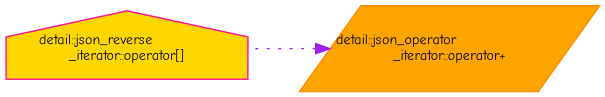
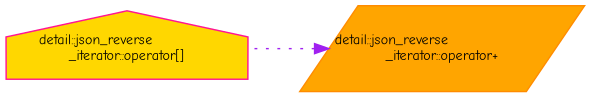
node "detail::json_operator _iterator::operator+": label "detail::json_operator _iterator::operator+" -> "detail::json_reverse _iterator::operator+"
